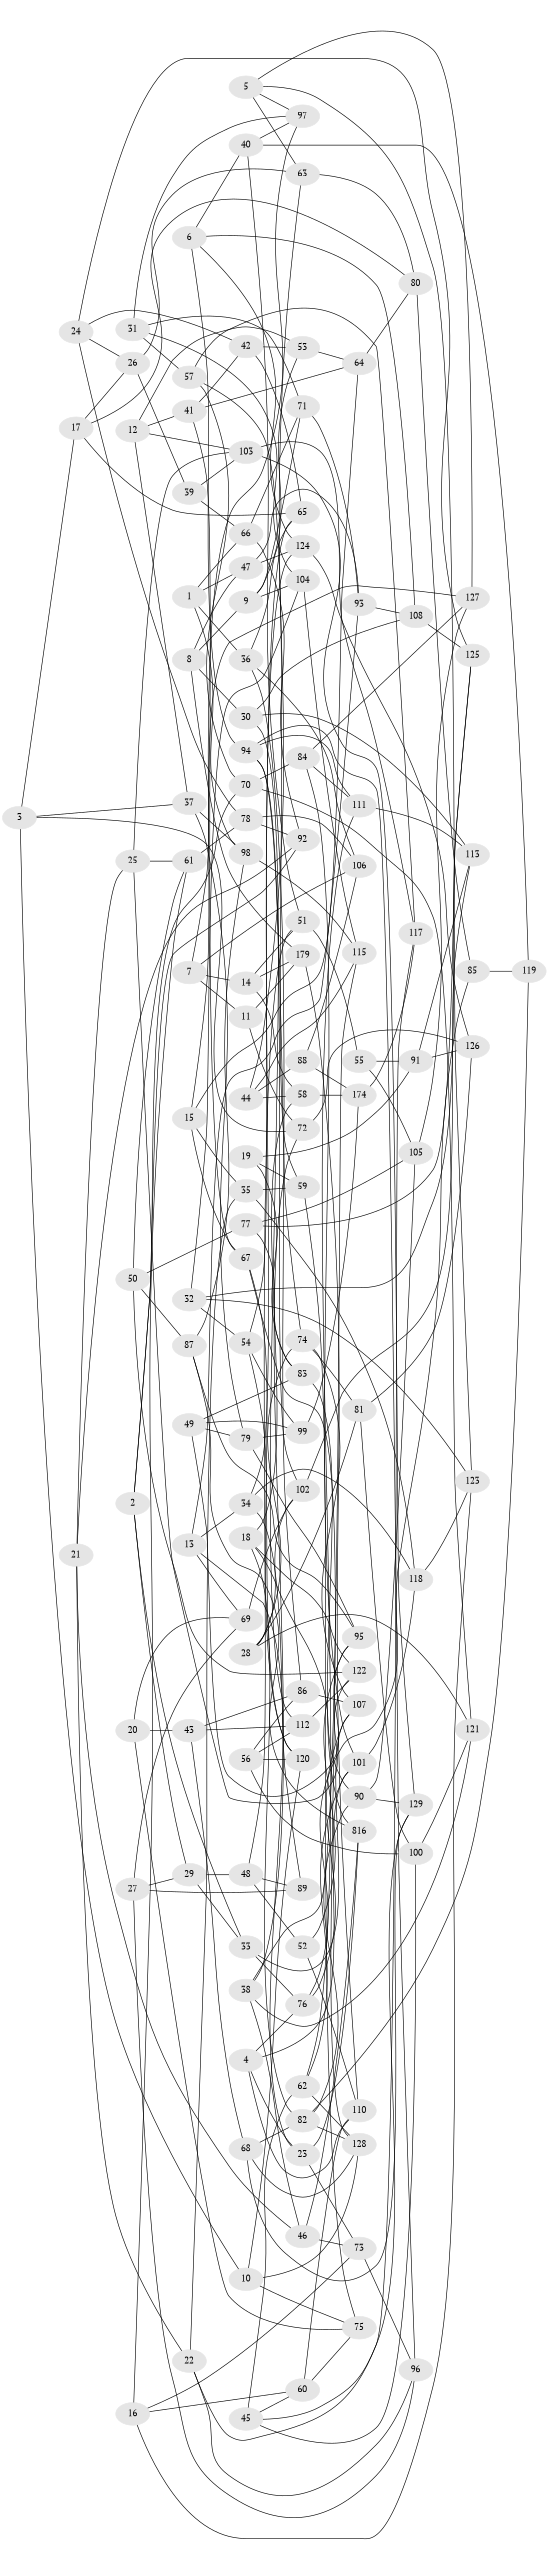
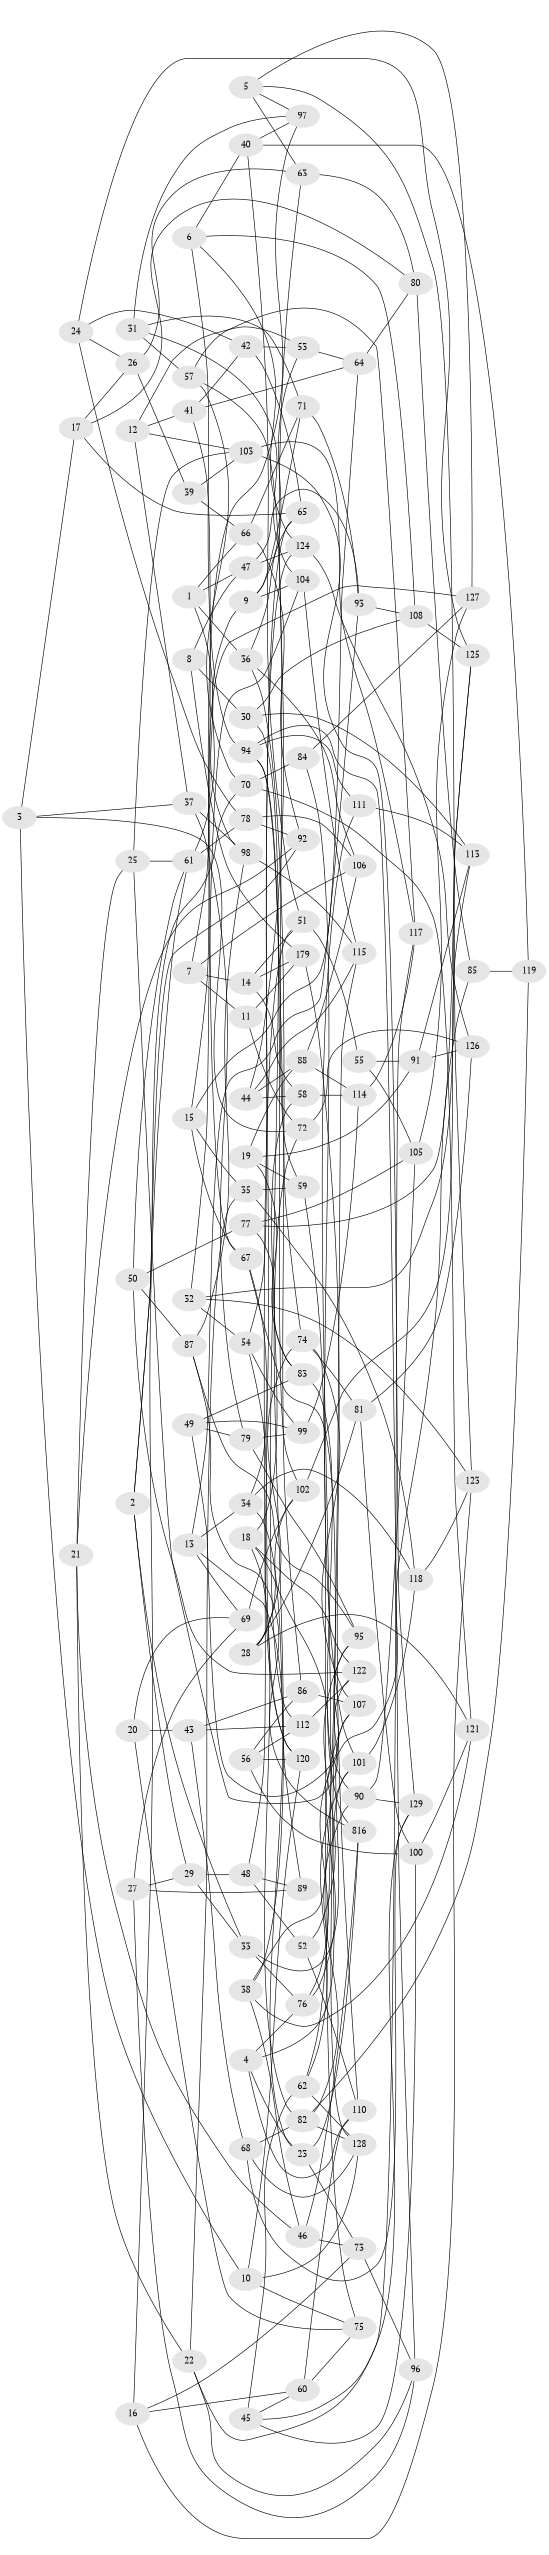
edge "9" -- "8": now "9" -- "61"
edge "84" -- "111": removed
node "174": label "174" -> "114"
edge "88" -- "19": added
